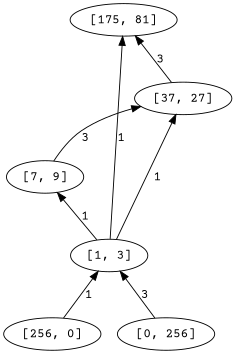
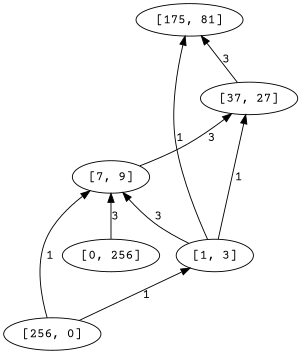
edge "[1, 3]" -> "[7, 9]": label "1" -> "3"
edge "[256, 0]" -> "[7, 9]": added, label "1"
edge "[0, 256]" -> "[1, 3]": now "[0, 256]" -> "[7, 9]"
